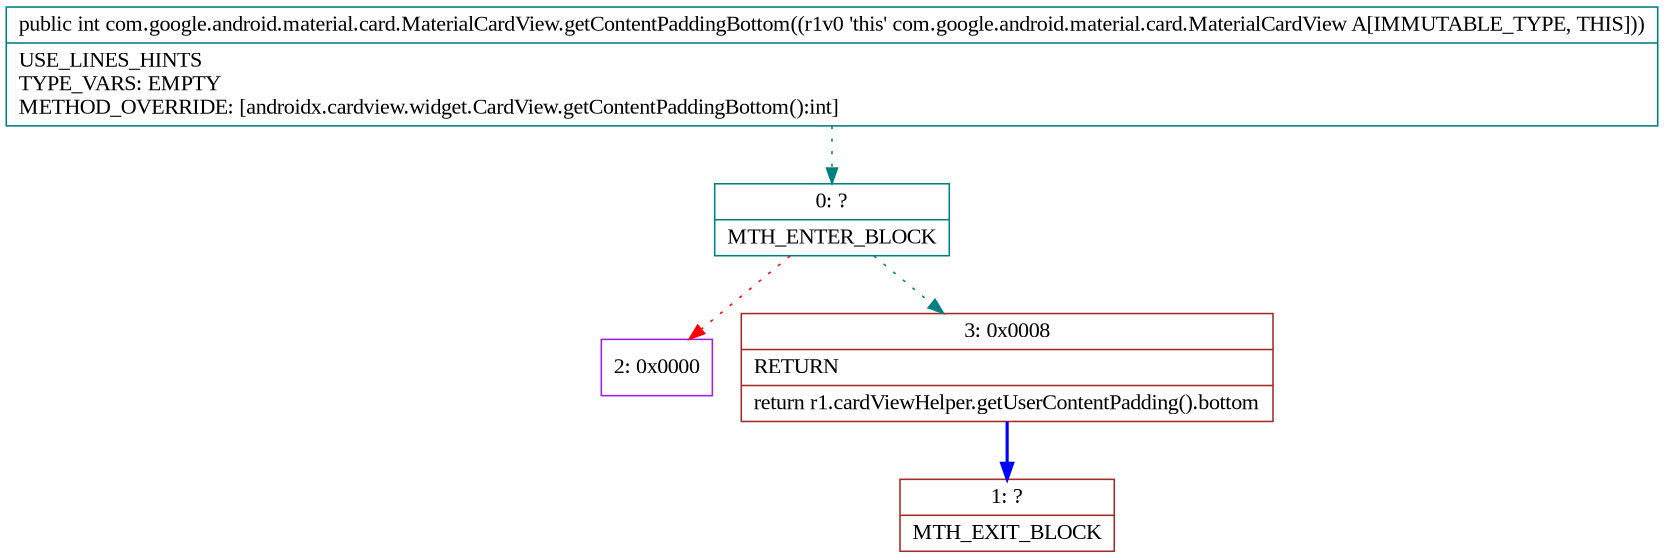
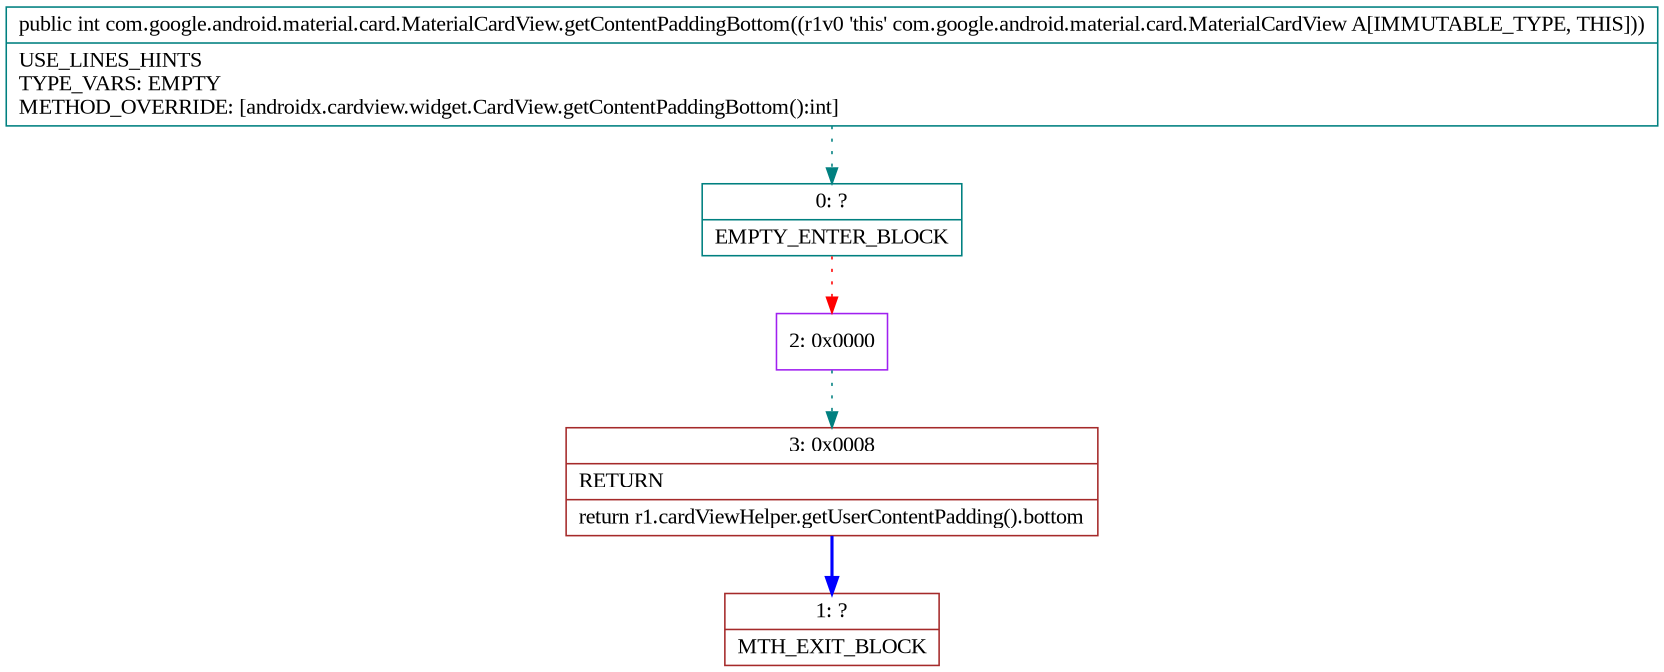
node "0: ?": text "MTH_ENTER_BLOCK" -> "EMPTY_ENTER_BLOCK"
edge "0: ?" -> "3: 0x0008": now "2: 0x0000" -> "3: 0x0008"
